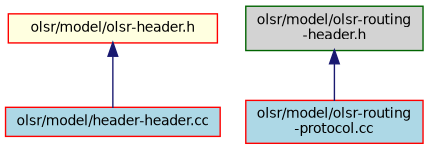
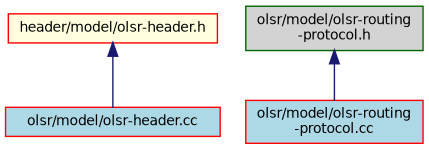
node "olsr/model/olsr-header.h": label "olsr/model/olsr-header.h" -> "header/model/olsr-header.h"
node "olsr/model/olsr-routing -header.h": label "olsr/model/olsr-routing -header.h" -> "olsr/model/olsr-routing -protocol.h"
node "olsr/model/header-header.cc": label "olsr/model/header-header.cc" -> "olsr/model/olsr-header.cc"
